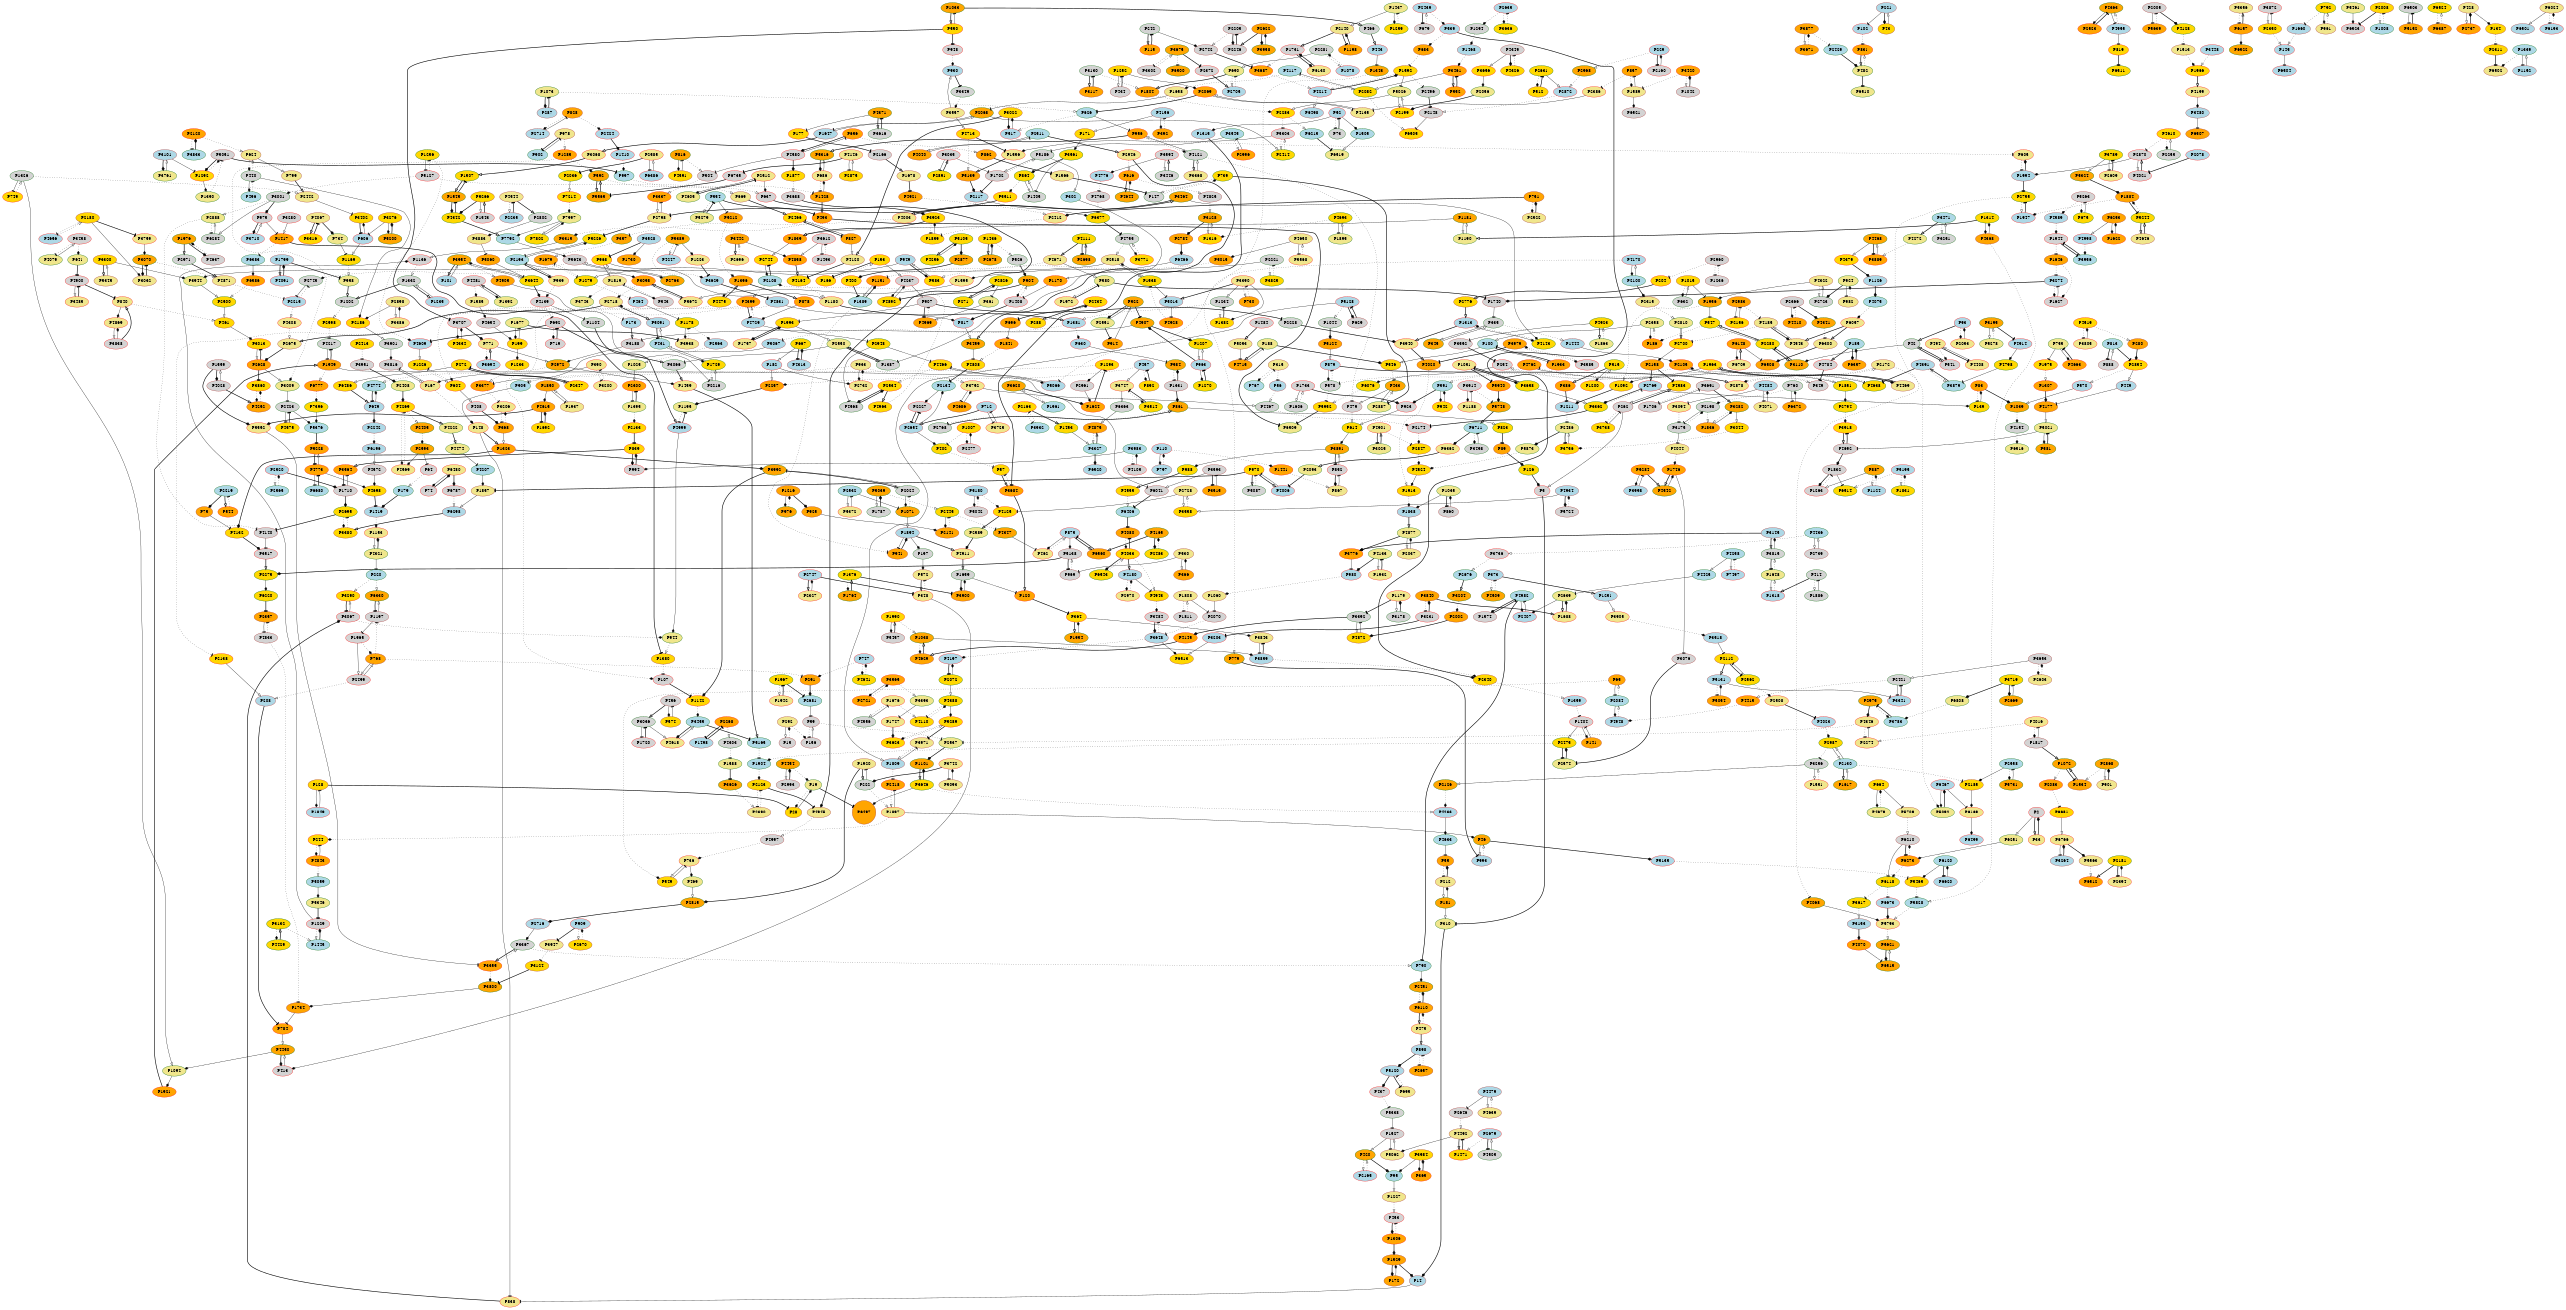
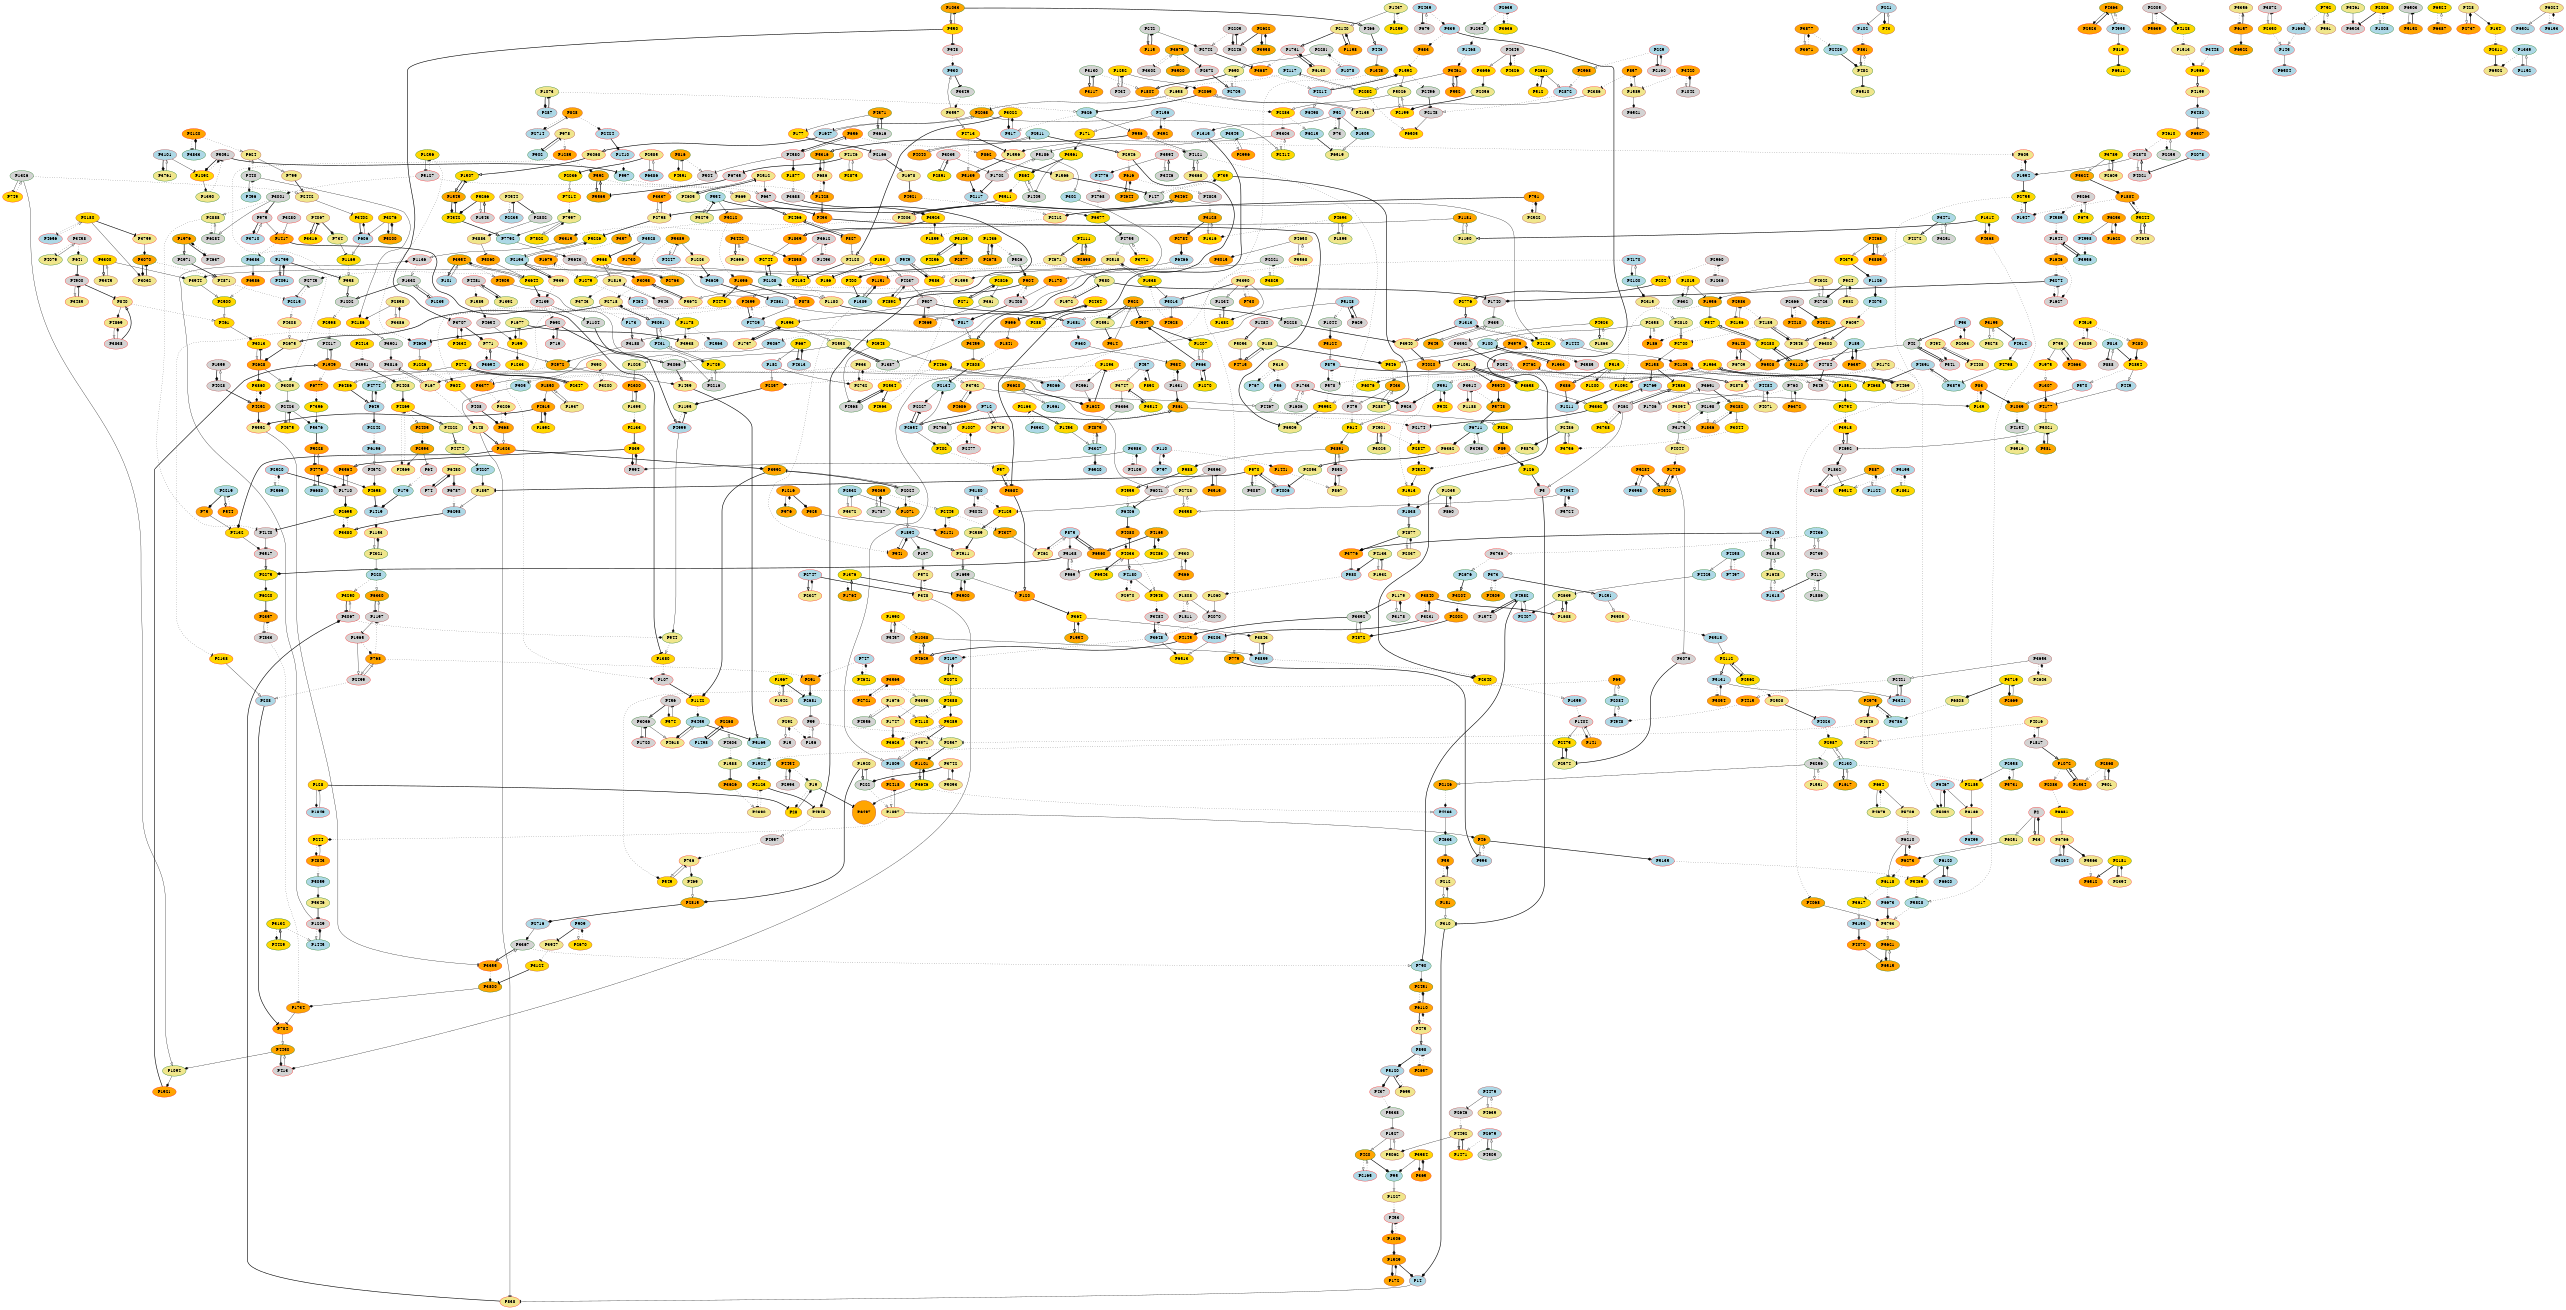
edge "P1559" -> "P5552": now "P4252" -> "P5552"
edge "P4132" -> "P3517": style bold -> solid
